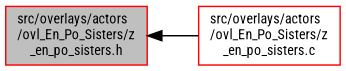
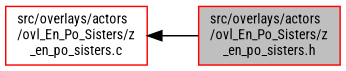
edge "src/overlays/actors /ovl_En_Po_Sisters/z _en_po_sisters.c" -> "src/overlays/actors /ovl_En_Po_Sisters/z _en_po_sisters.h": reversed
